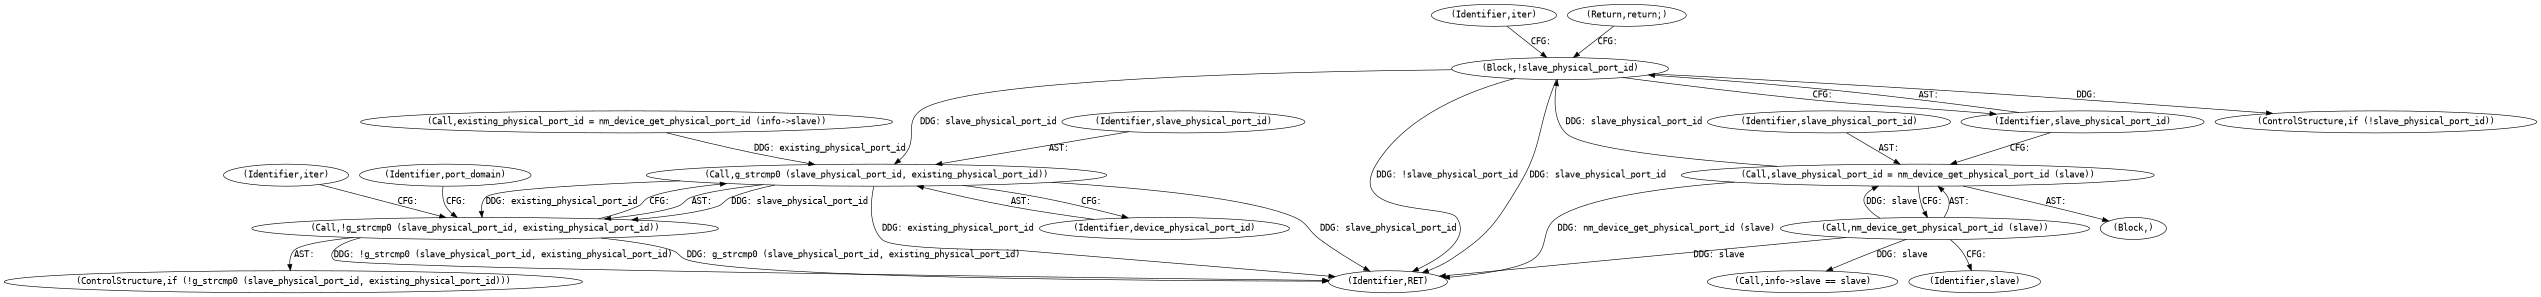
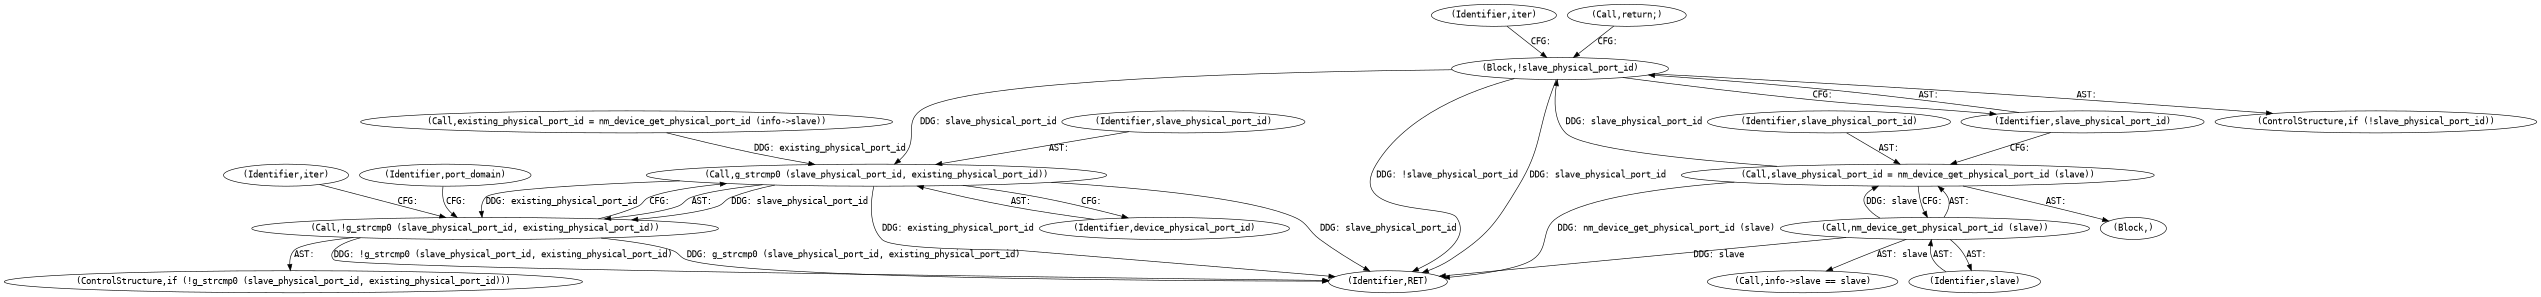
node "(Return,return;)": label "(Return,return;)" -> "(Call,return;)"
edge "(Block,!slave_physical_port_id)" -> "(ControlStructure,if (!slave_physical_port_id))": label "DDG: " -> "AST: "
edge "(Call,nm_device_get_physical_port_id (slave))" -> "(Call,info->slave == slave)": label "DDG: slave" -> "AST: slave"
edge "(Call,nm_device_get_physical_port_id (slave))" -> "(Identifier,slave)": label "CFG: " -> "AST: "
edge "(Identifier,slave)" -> "(Call,nm_device_get_physical_port_id (slave))": added, label "AST:"
